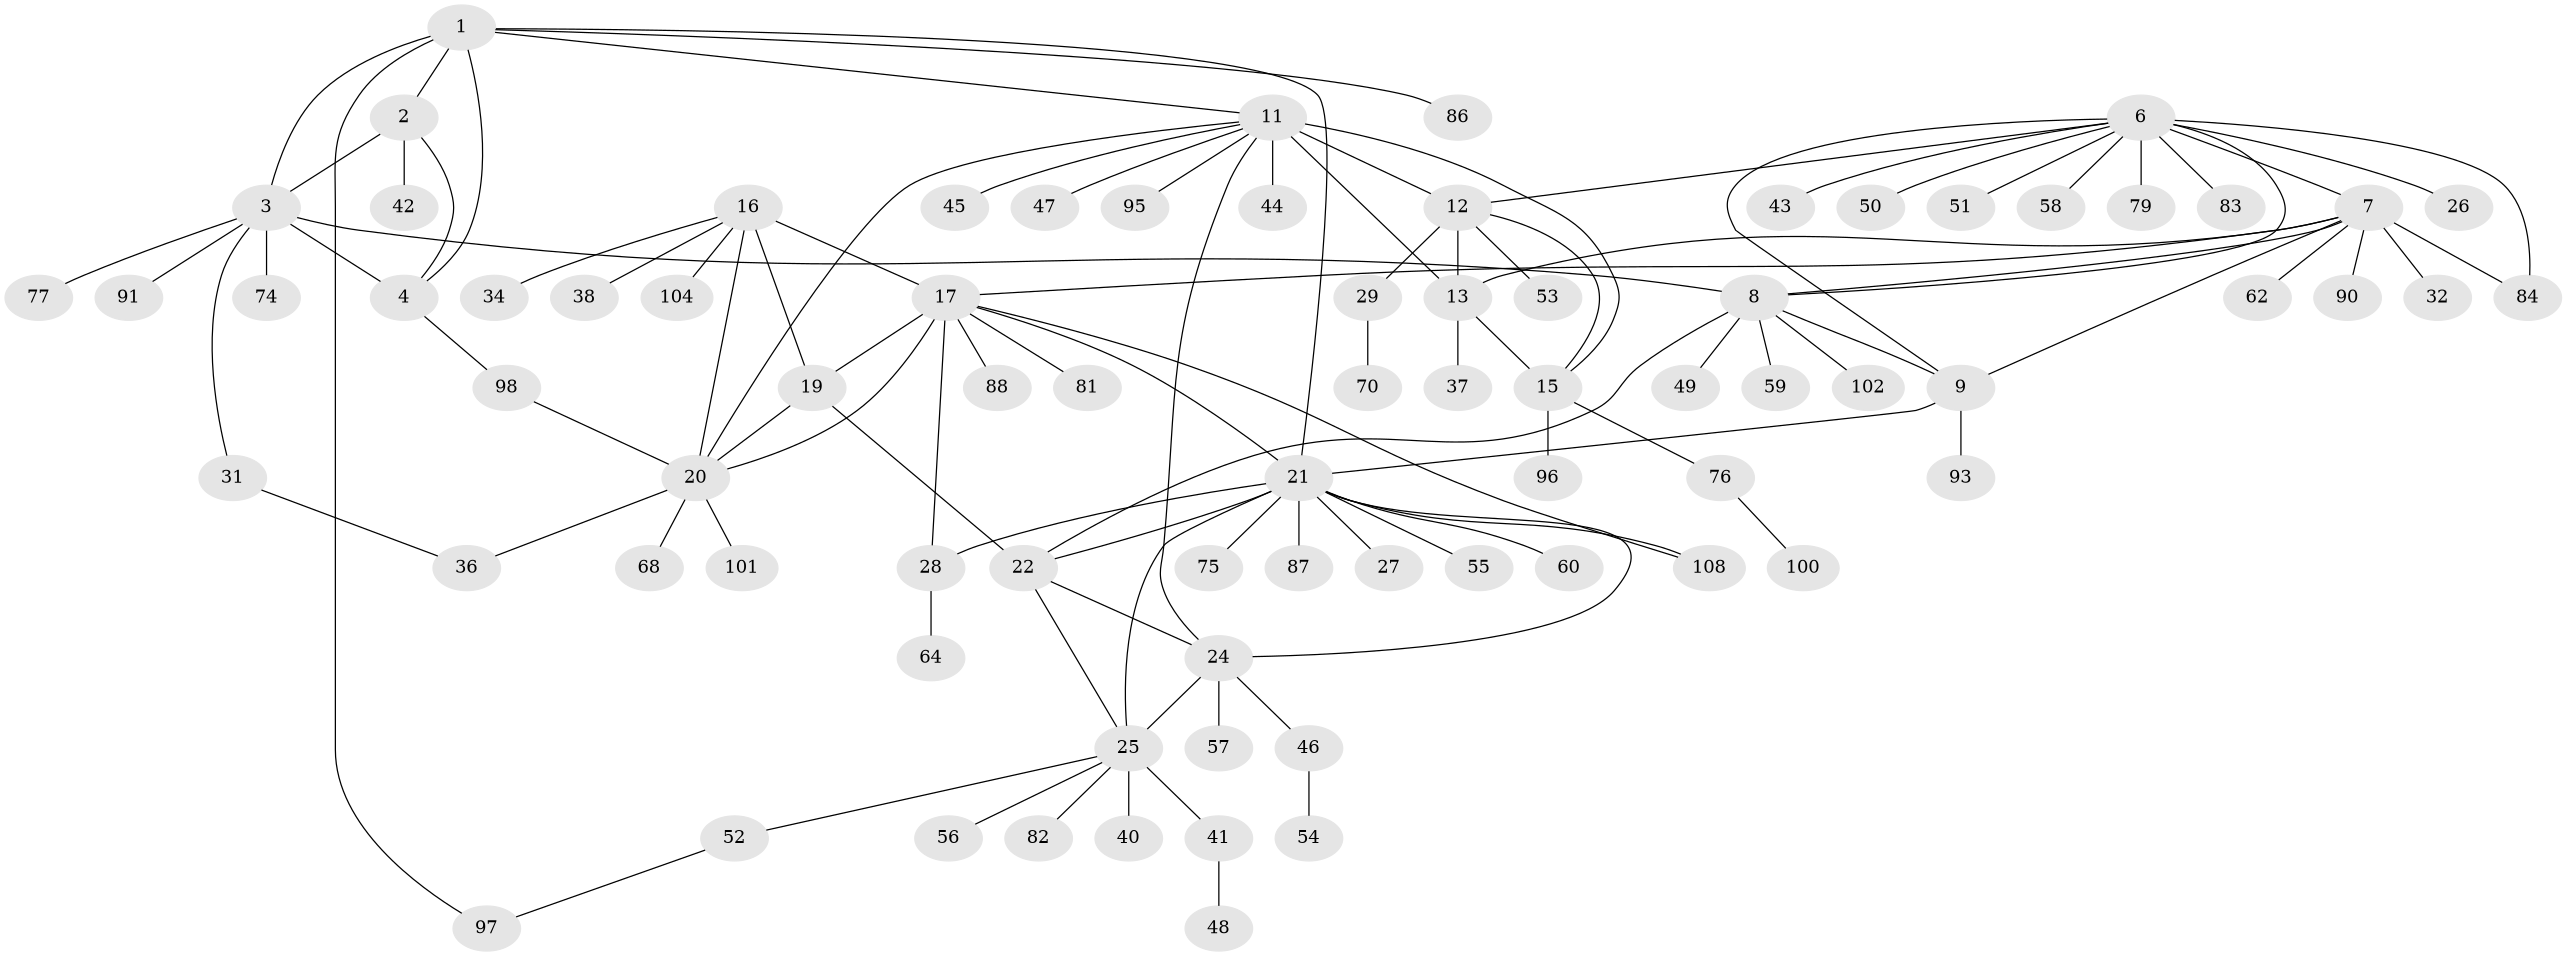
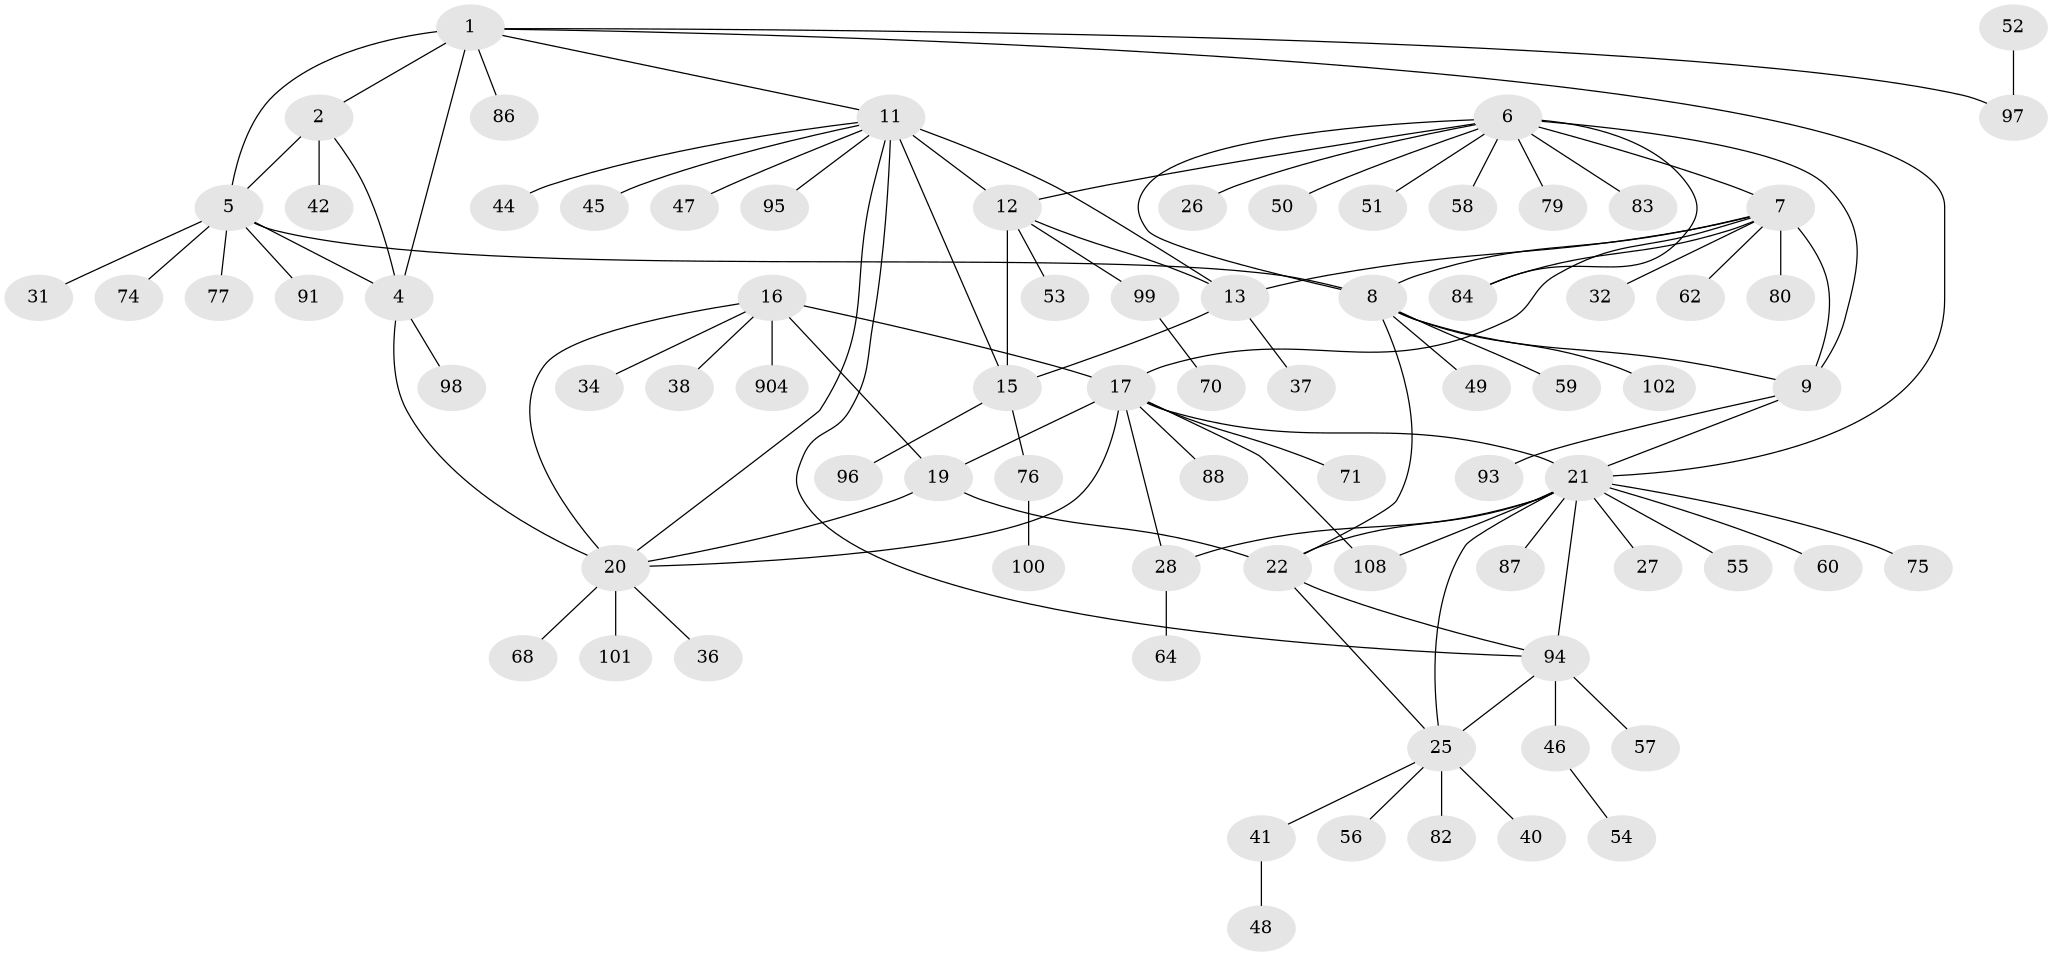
node "3": label "3" -> "5"
node "43": removed
node "104": label "104" -> "904"
node "29": label "29" -> "99"
node "90": label "90" -> "80"
node "81": label "81" -> "71"
edge "98" -- "20": now "4" -- "20"
edge "31" -- "36": removed
node "24": label "24" -> "94"
edge "25" -- "52": removed
